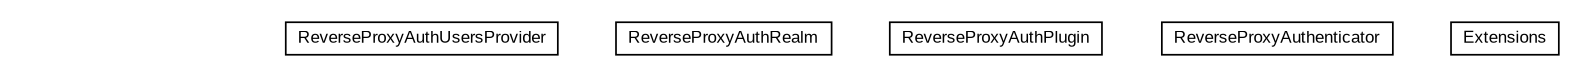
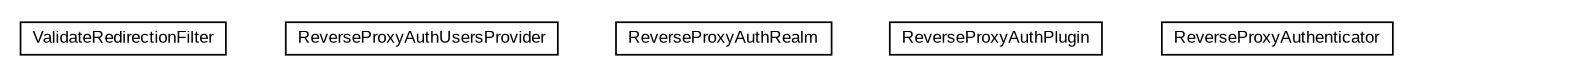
node "ValidateRedirectionFilter": added
node "Extensions": removed
